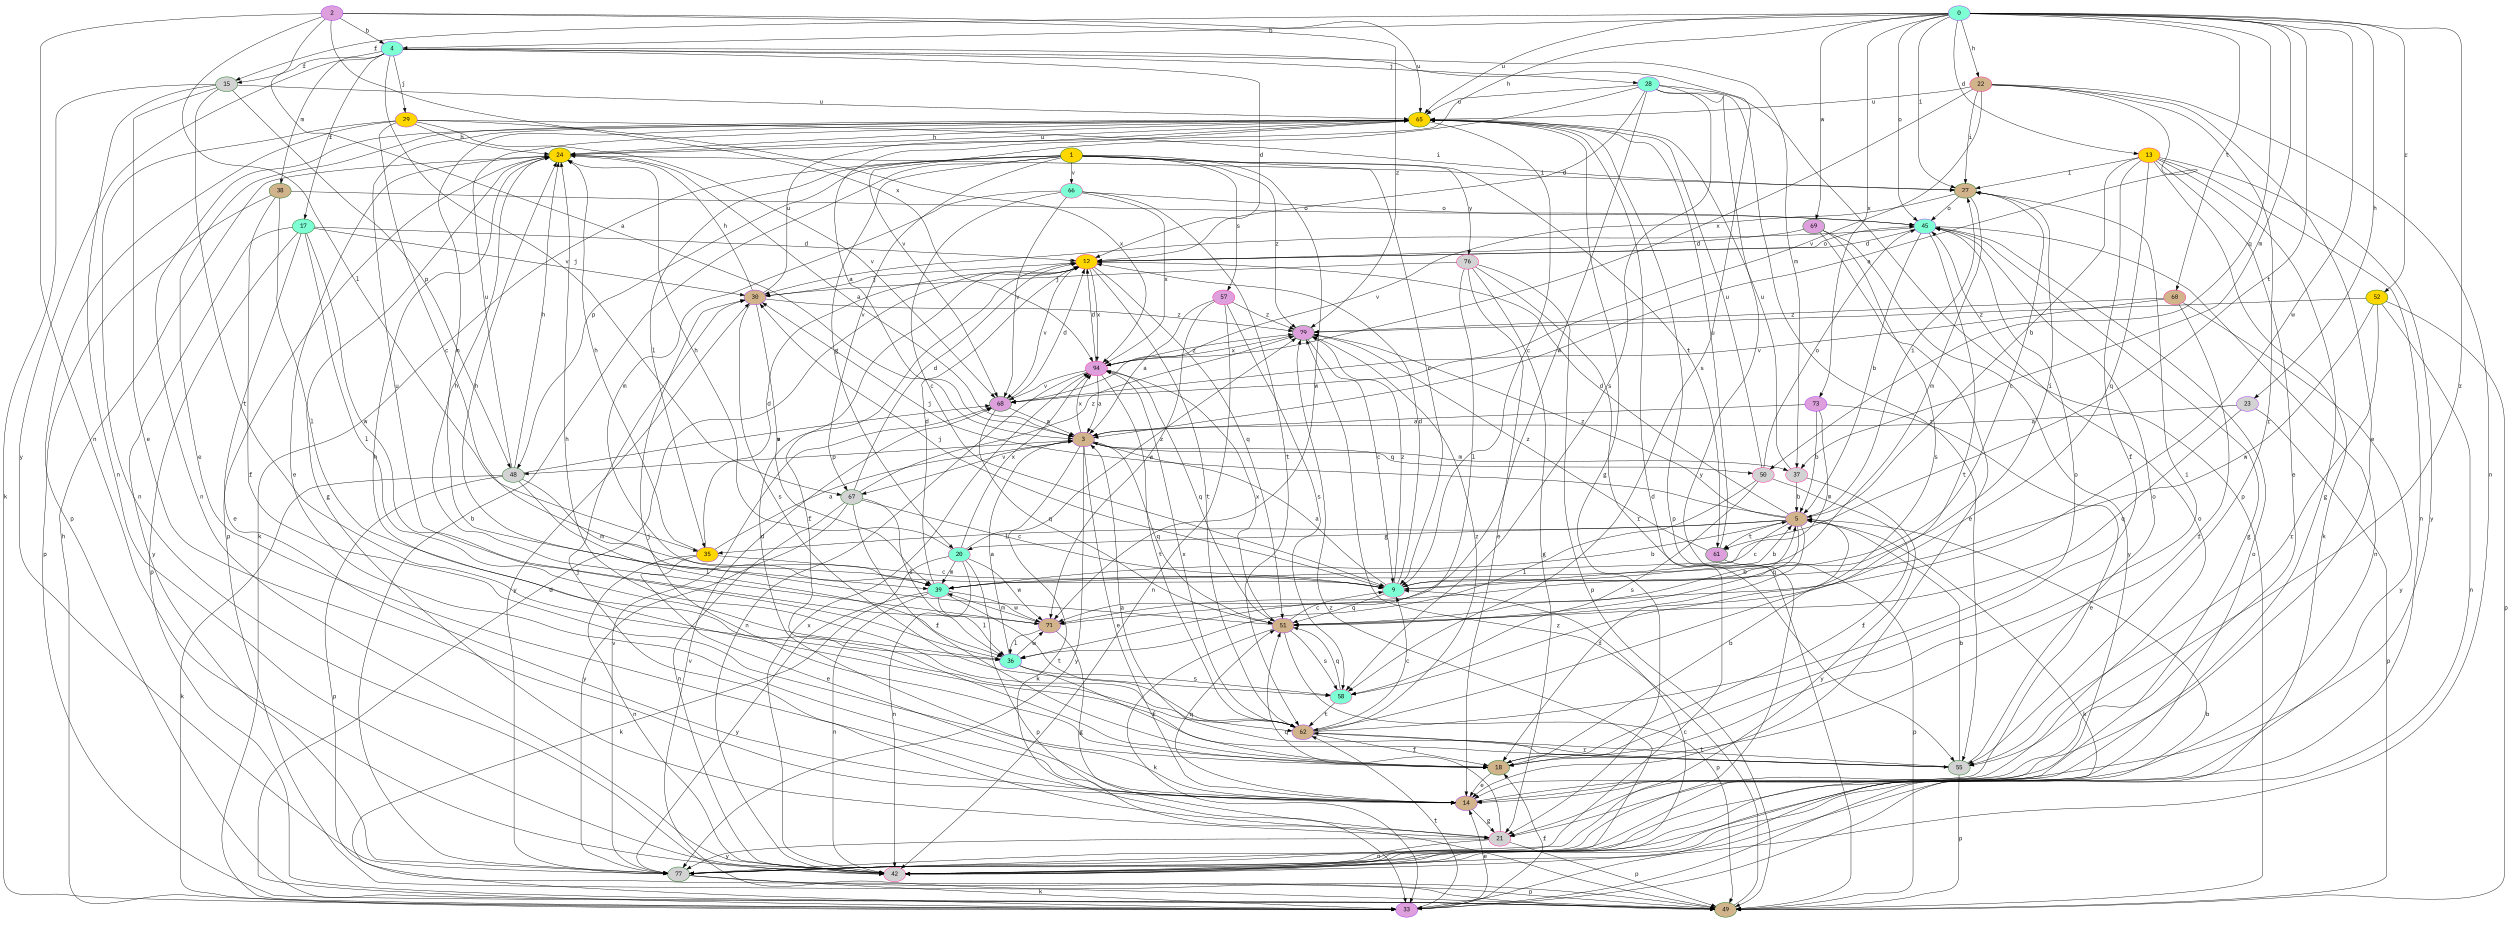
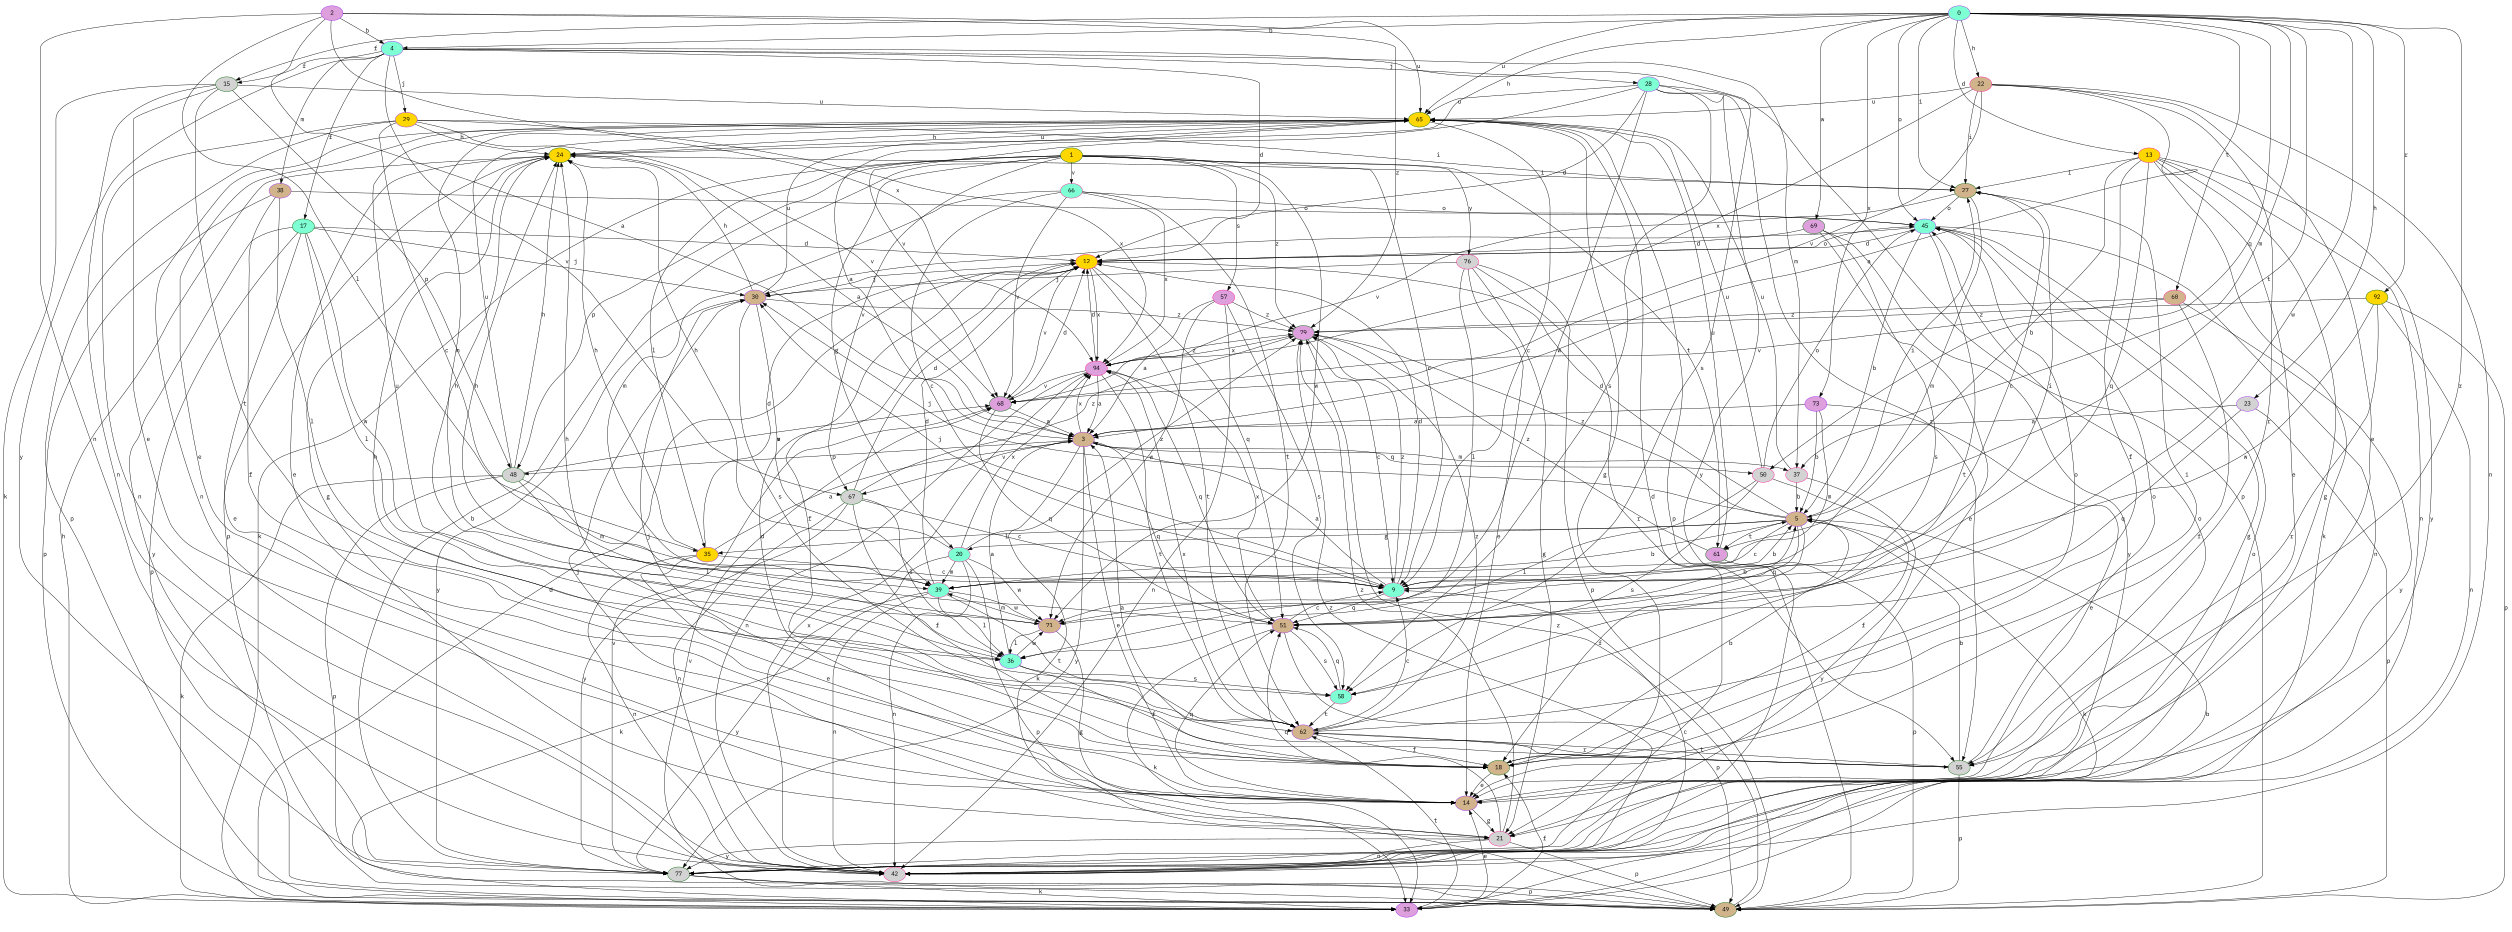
node "38": color darkgreen -> purple
node "52": label "52" -> "92"
edge "21" -> "79": added, label "z"
edge "77" -> "30": reversed
